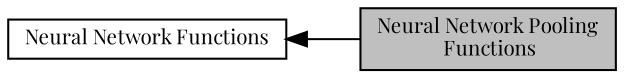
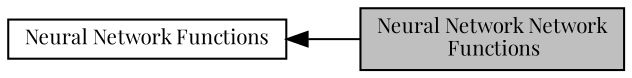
node "Neural Network Pooling Functions": label "Neural Network Pooling Functions" -> "Neural Network Network Functions"
